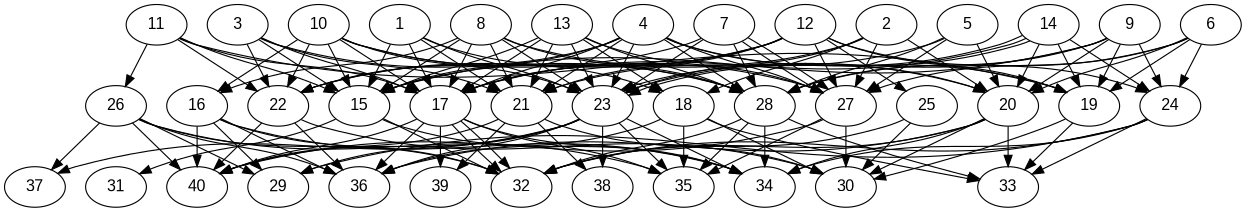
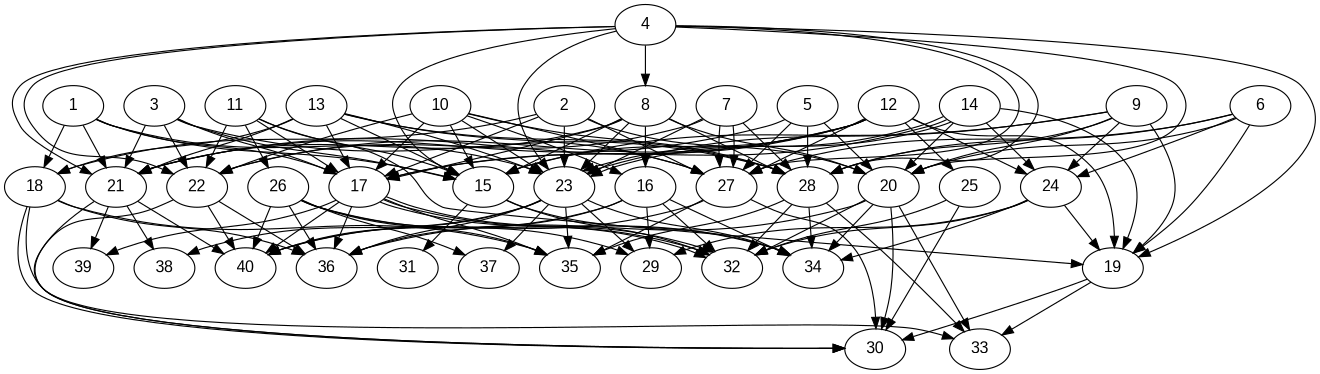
edge "4" -> "17": now "4" -> "8"
edge "24" -> "33": now "24" -> "19"
